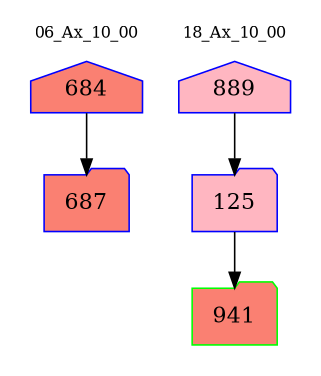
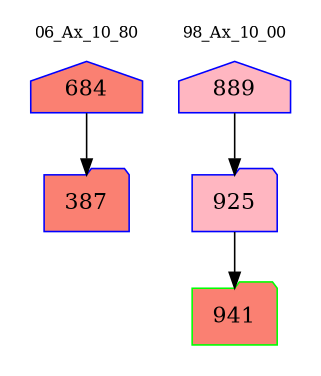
cluster "06_Ax_10_00": label "06_Ax_10_00" -> "06_Ax_10_80"
cluster "18_Ax_10_00": label "18_Ax_10_00" -> "98_Ax_10_00"
node "687": label "687" -> "387"
node "125": label "125" -> "925"
